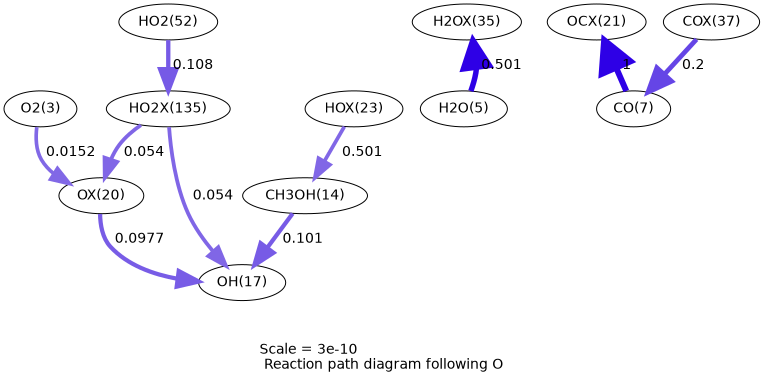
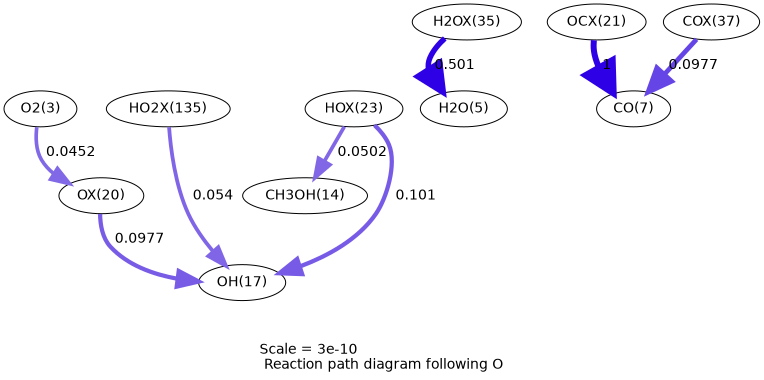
node "HO2(52)": removed
edge "COX(37)" -> "CO(7)": label " 0.2" -> " 0.0977"
edge "H2O(5)" -> "H2OX(35)": reversed
edge "CO(7)" -> "OCX(21)": reversed
edge "HO2X(135)" -> "OX(20)": removed, label "0.054"
edge "O2(3)" -> "OX(20)": label " 0.0152" -> " 0.0452"
edge "HOX(23)" -> "CH3OH(14)": label " 0.501" -> " 0.0502"
edge "CH3OH(14)" -> "OH(17)": now "HOX(23)" -> "OH(17)"
